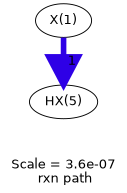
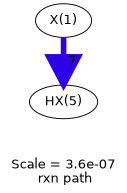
edge "X(1)" -> "HX(5)": label " 1" -> " 7"
